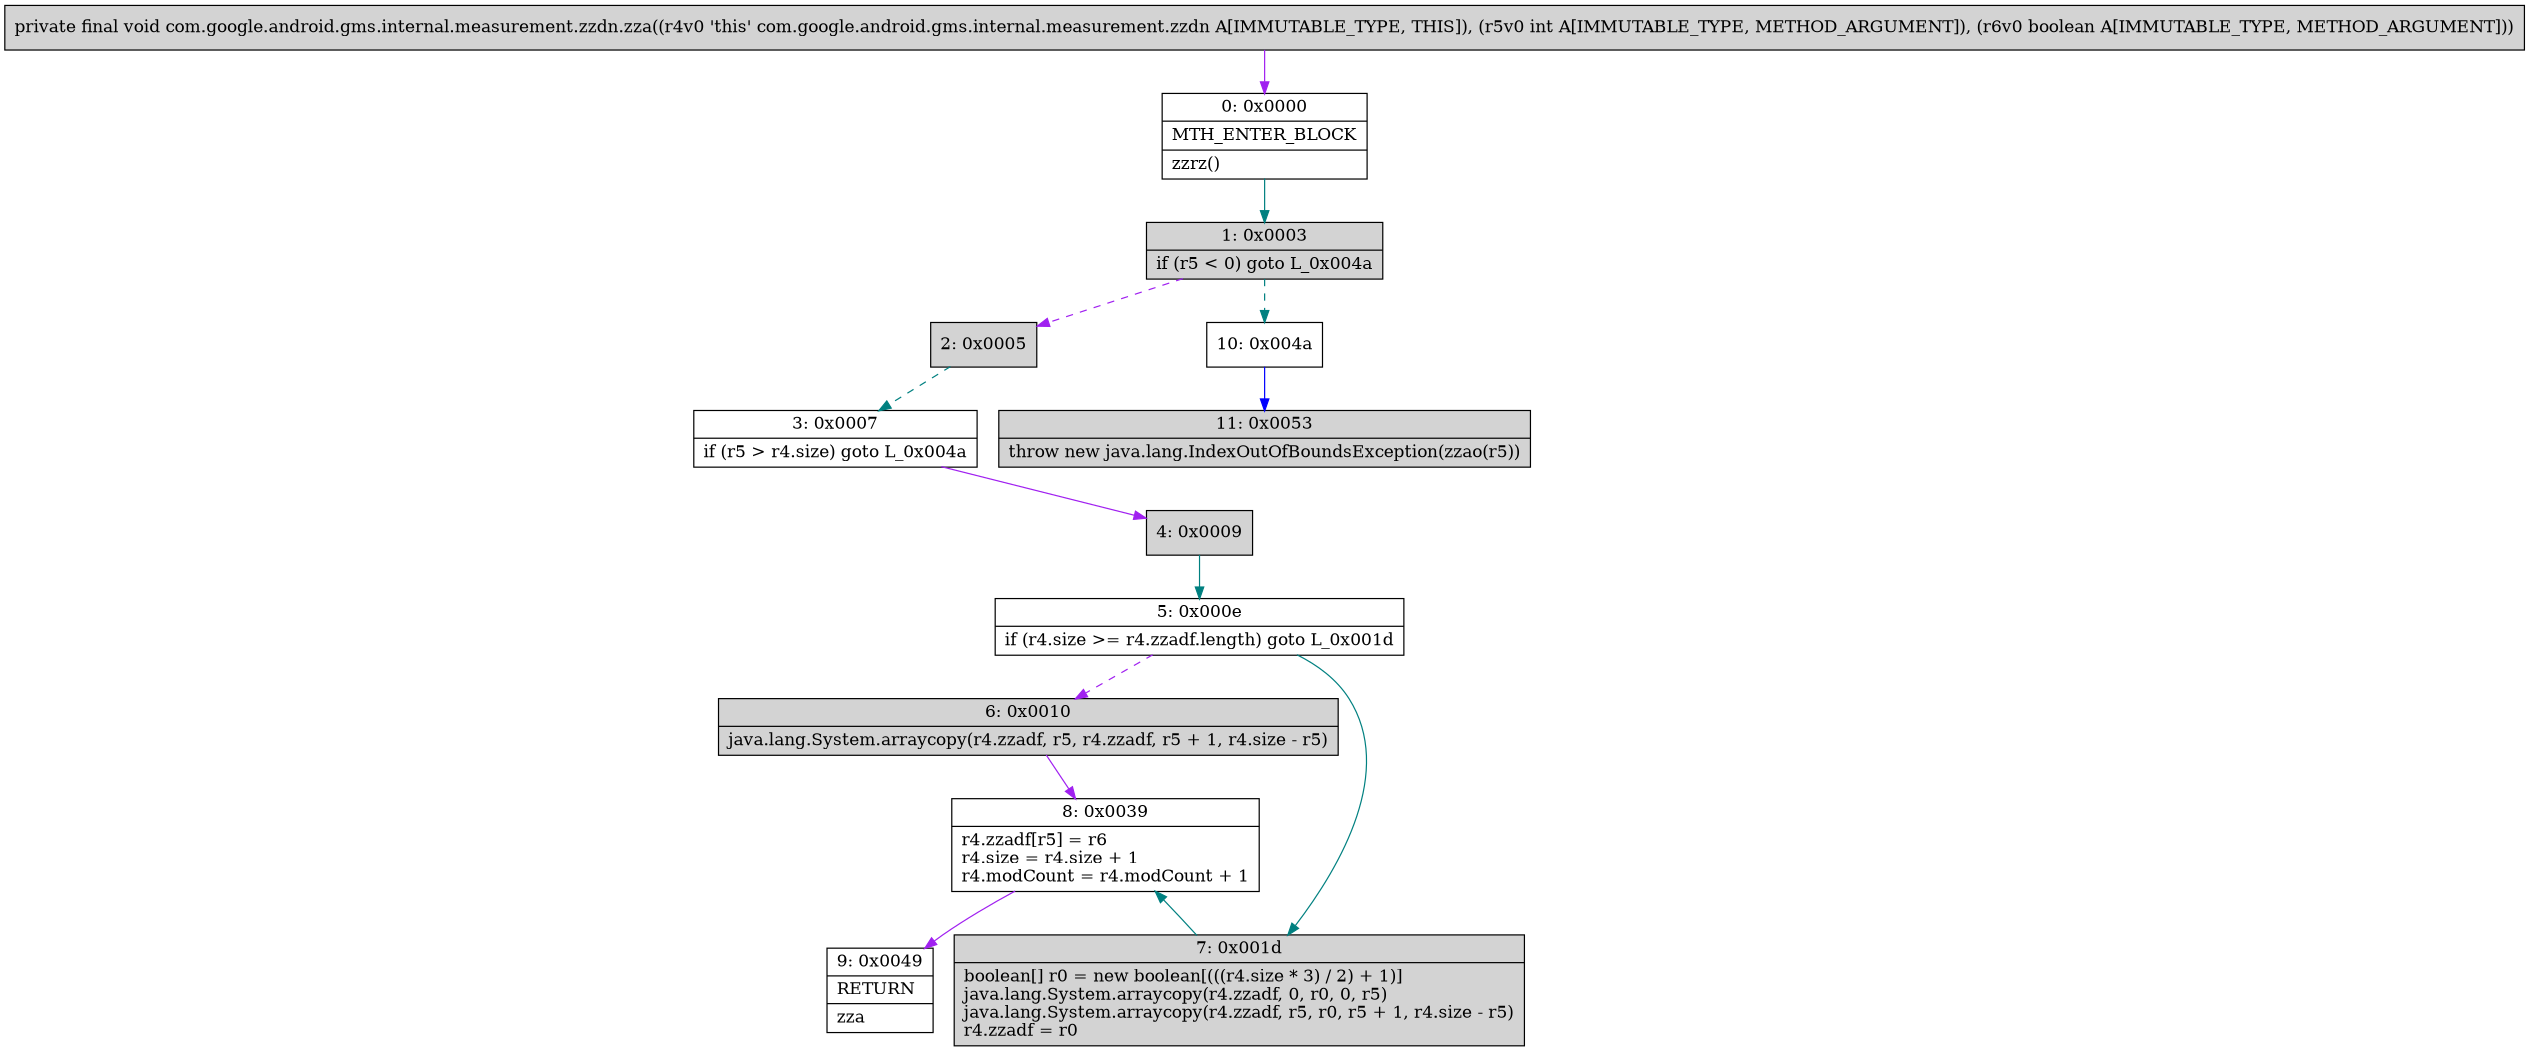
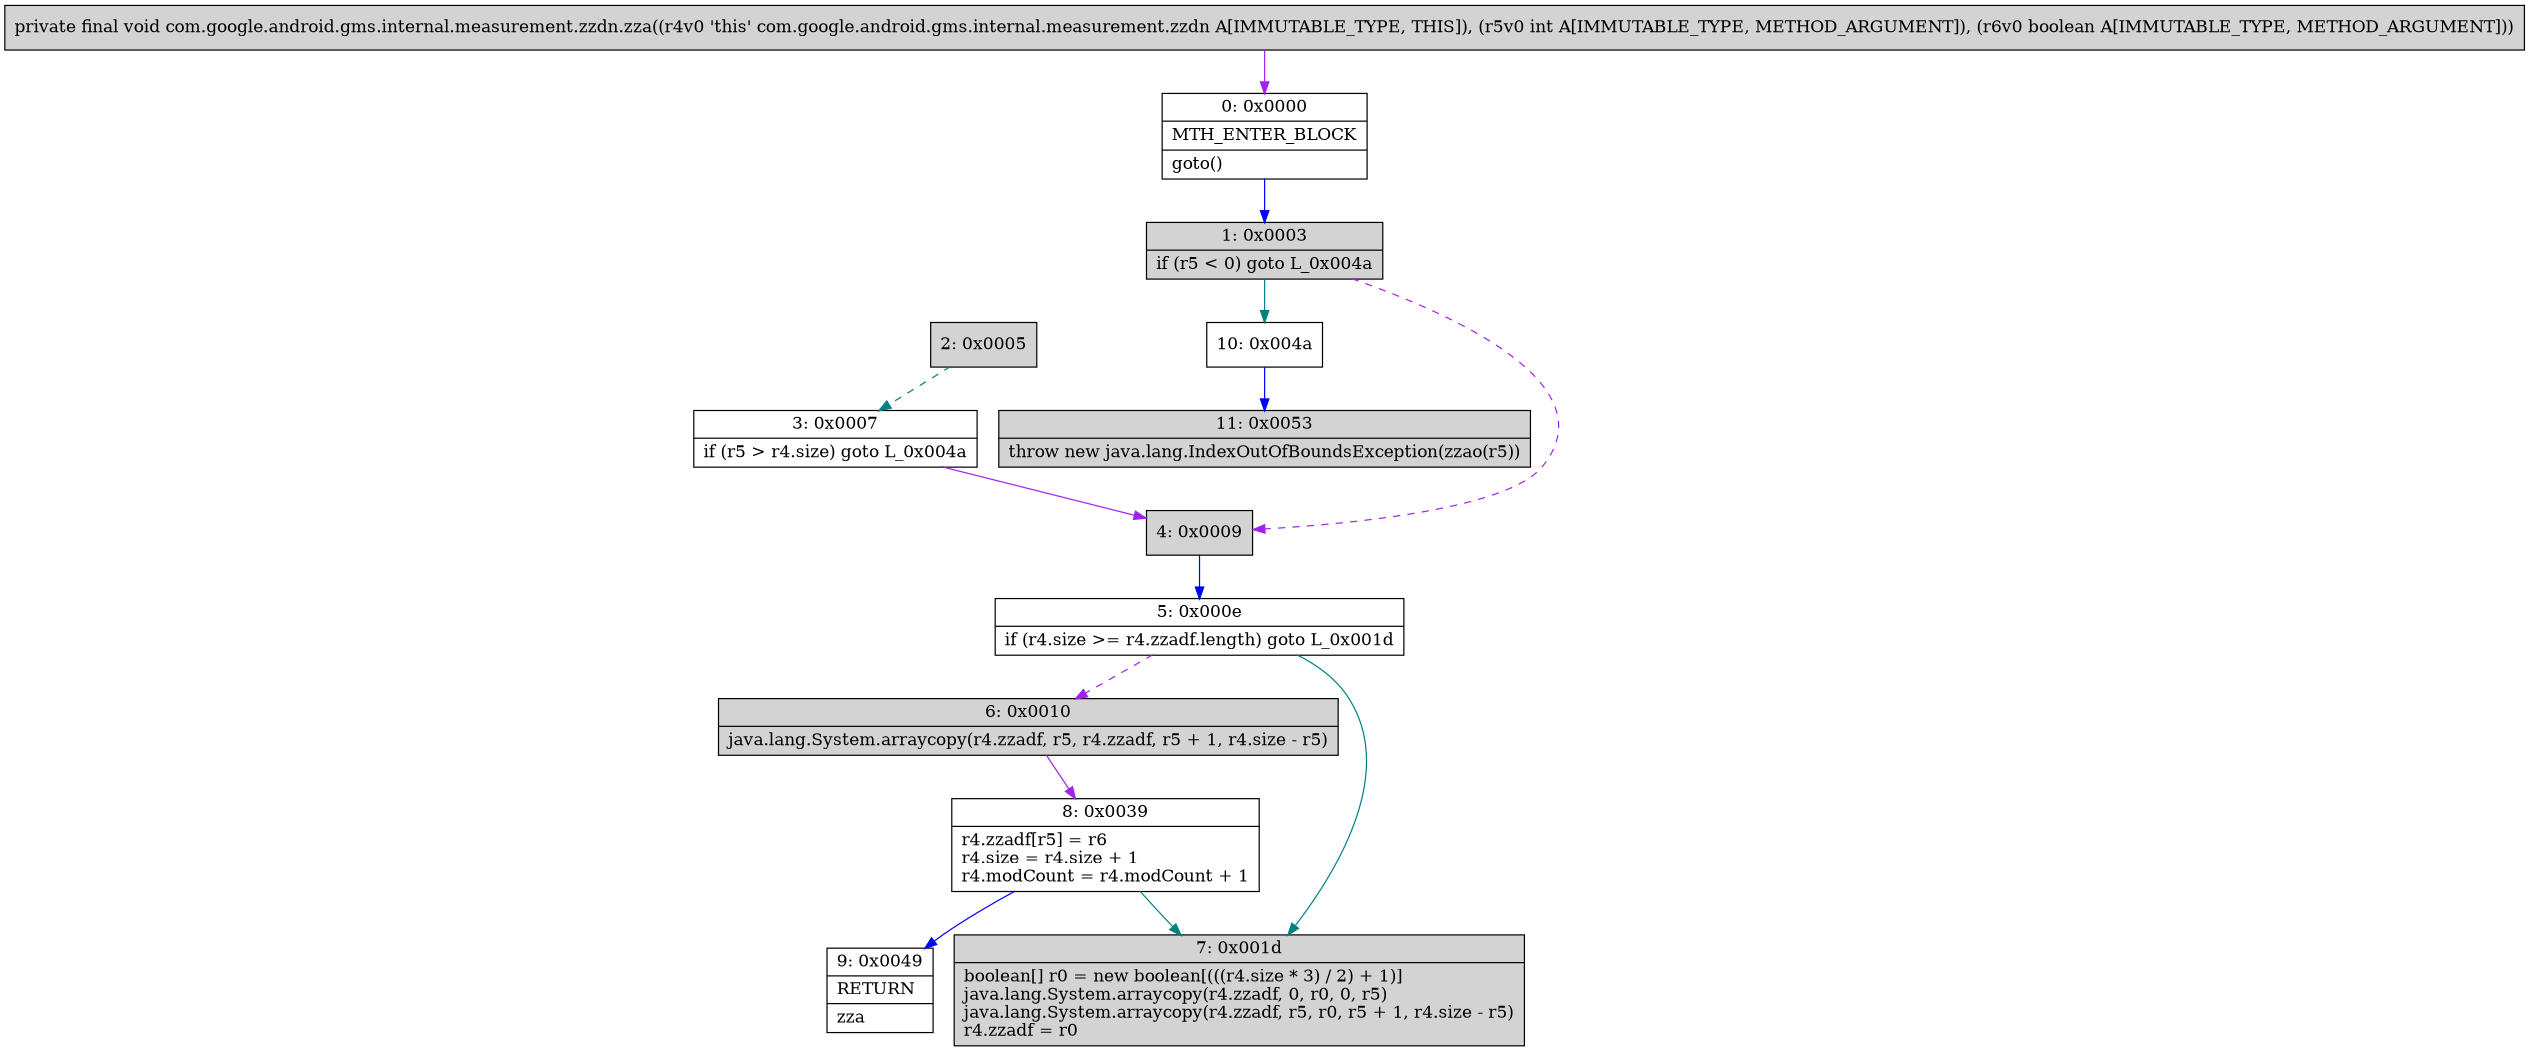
node "0: 0x0000": text "zzrz()" -> "goto()"
edge "0: 0x0000" -> "1: 0x0003": color teal -> blue
edge "1: 0x0003" -> "10: 0x004a": style dashed -> solid
edge "1: 0x0003" -> "2: 0x0005": now "1: 0x0003" -> "4: 0x0009"
edge "4: 0x0009" -> "5: 0x000e": color teal -> blue
edge "8: 0x0039" -> "9: 0x0049": color purple -> blue
edge "7: 0x001d" -> "8: 0x0039": reversed
